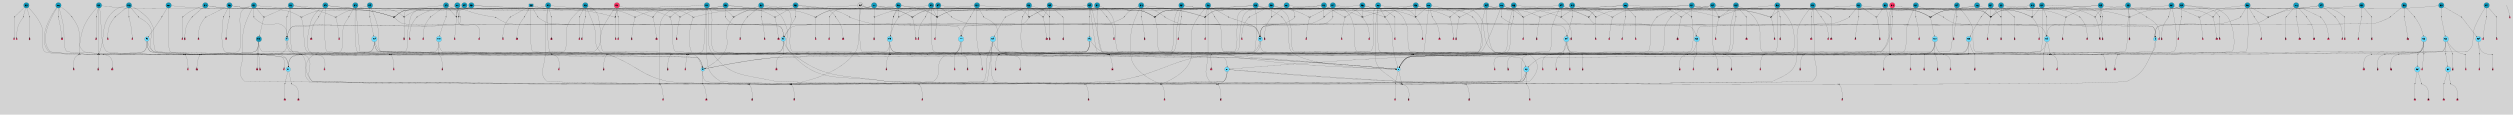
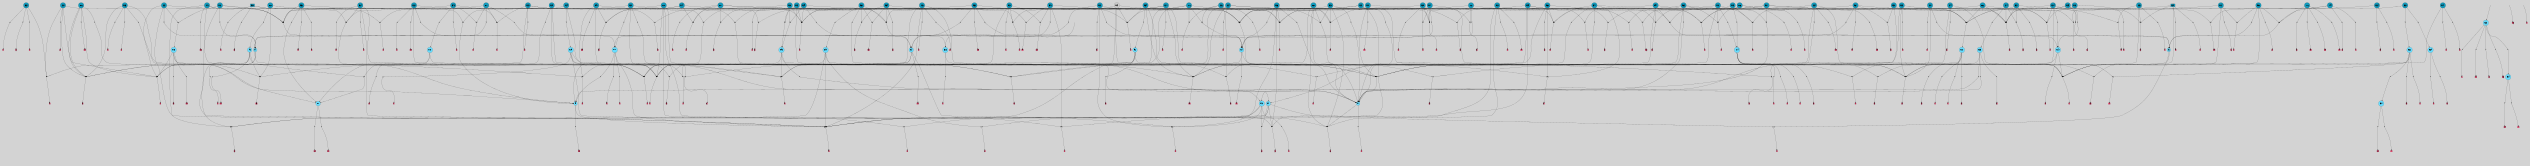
node "T370": shape circle -> box
node "T332": shape box -> circle
node "T250": fillcolor #ff3366 -> #1199bb
node "T315": fillcolor #ff3366 -> #1199bb
node "T340": shape circle -> box
node "T326": removed
node "T160": fillcolor #1199bb -> #66ddff
